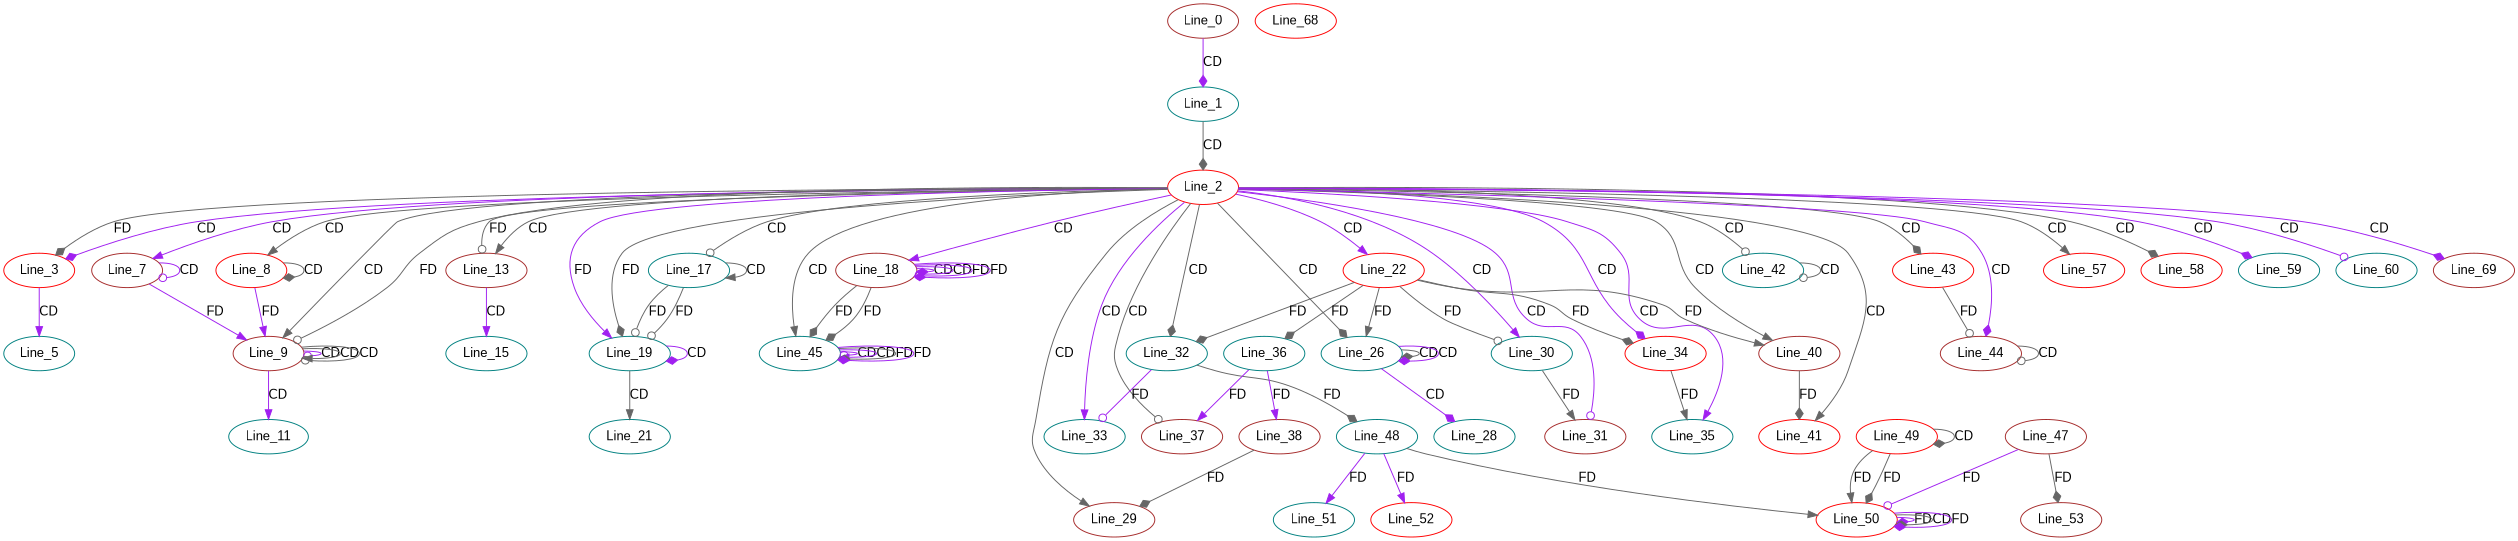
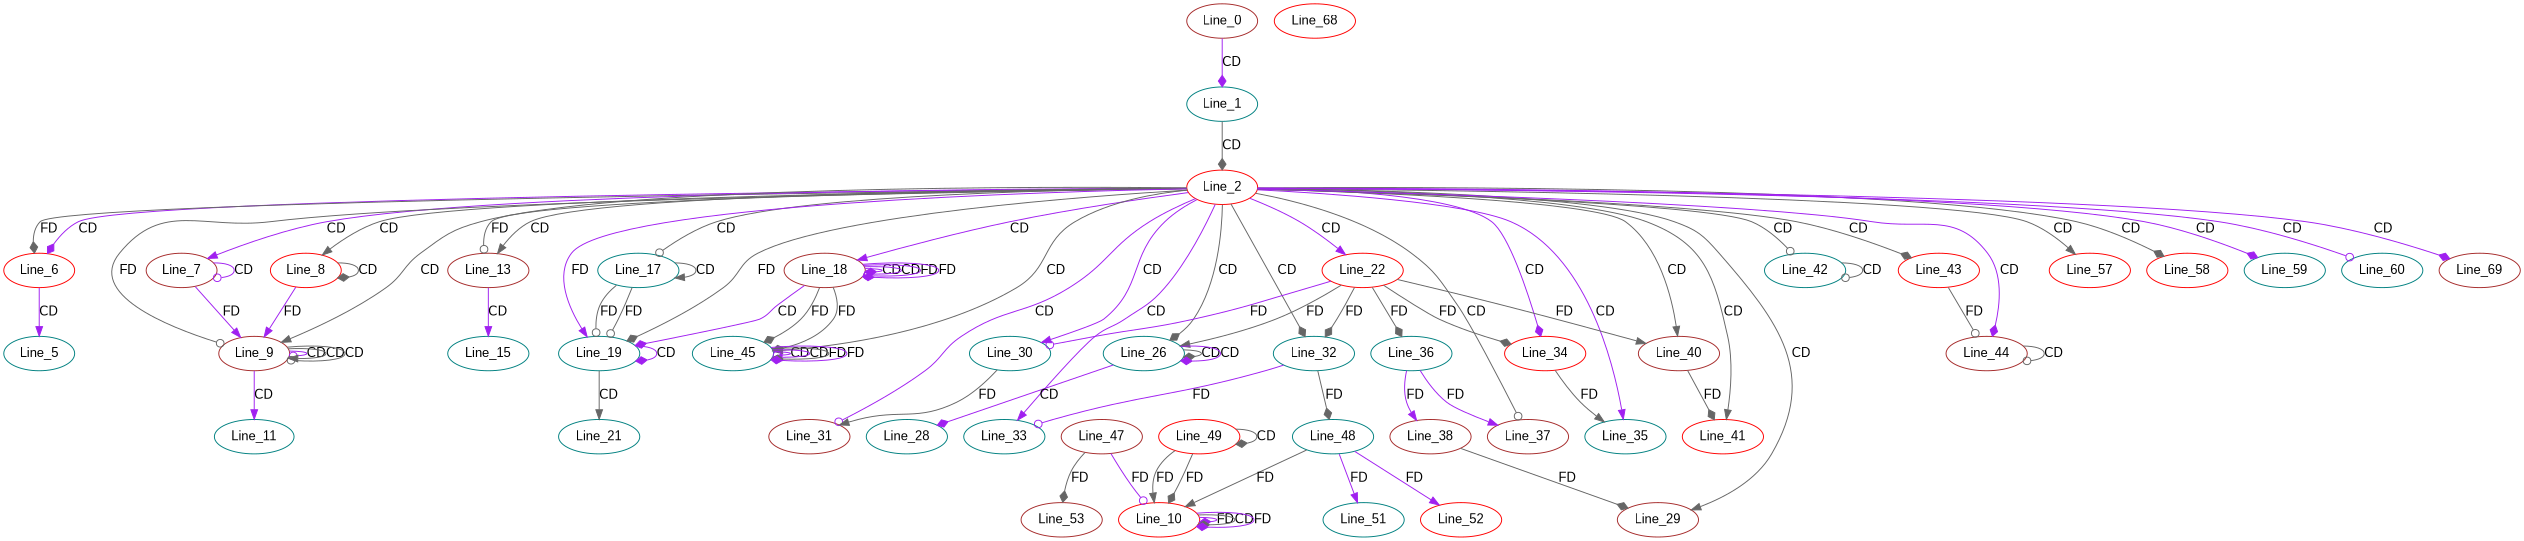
node "Line_3": label "Line_3" -> "Line_6"
edge "Line_22" -> "Line_30": color gray40 -> purple
edge "Line_18" -> "Line_19": added, label "CD"
node "Line_50": label "Line_50" -> "Line_10"
